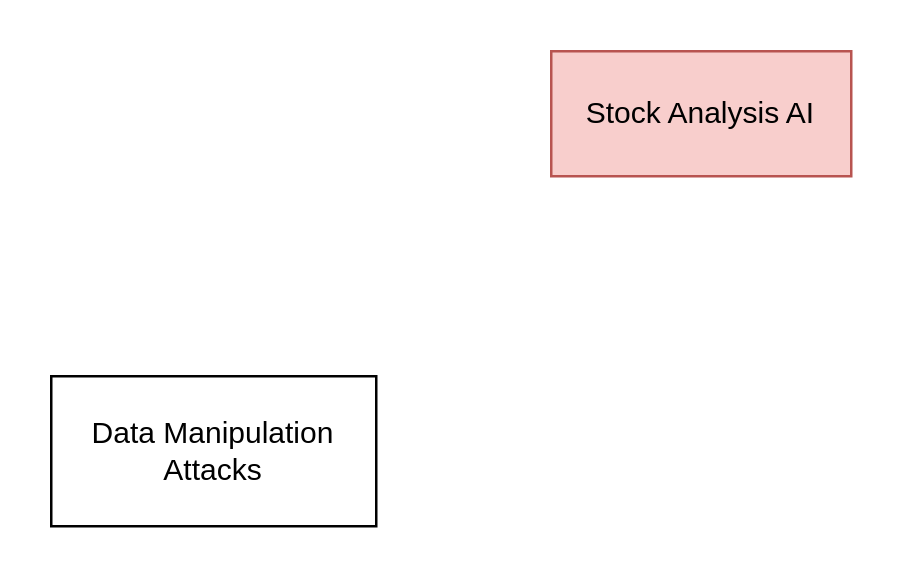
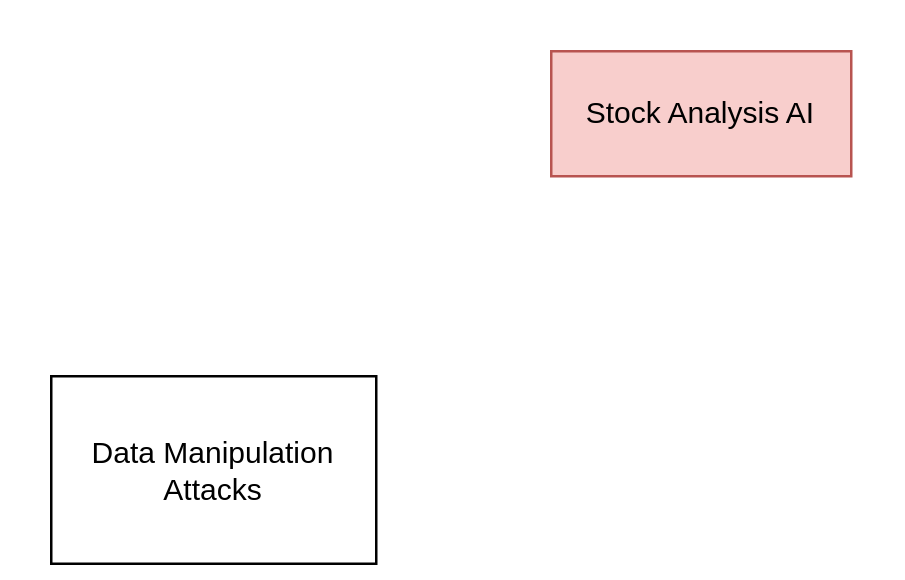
node "Data Manipulation Attacks": size 325x150 -> 325x188
